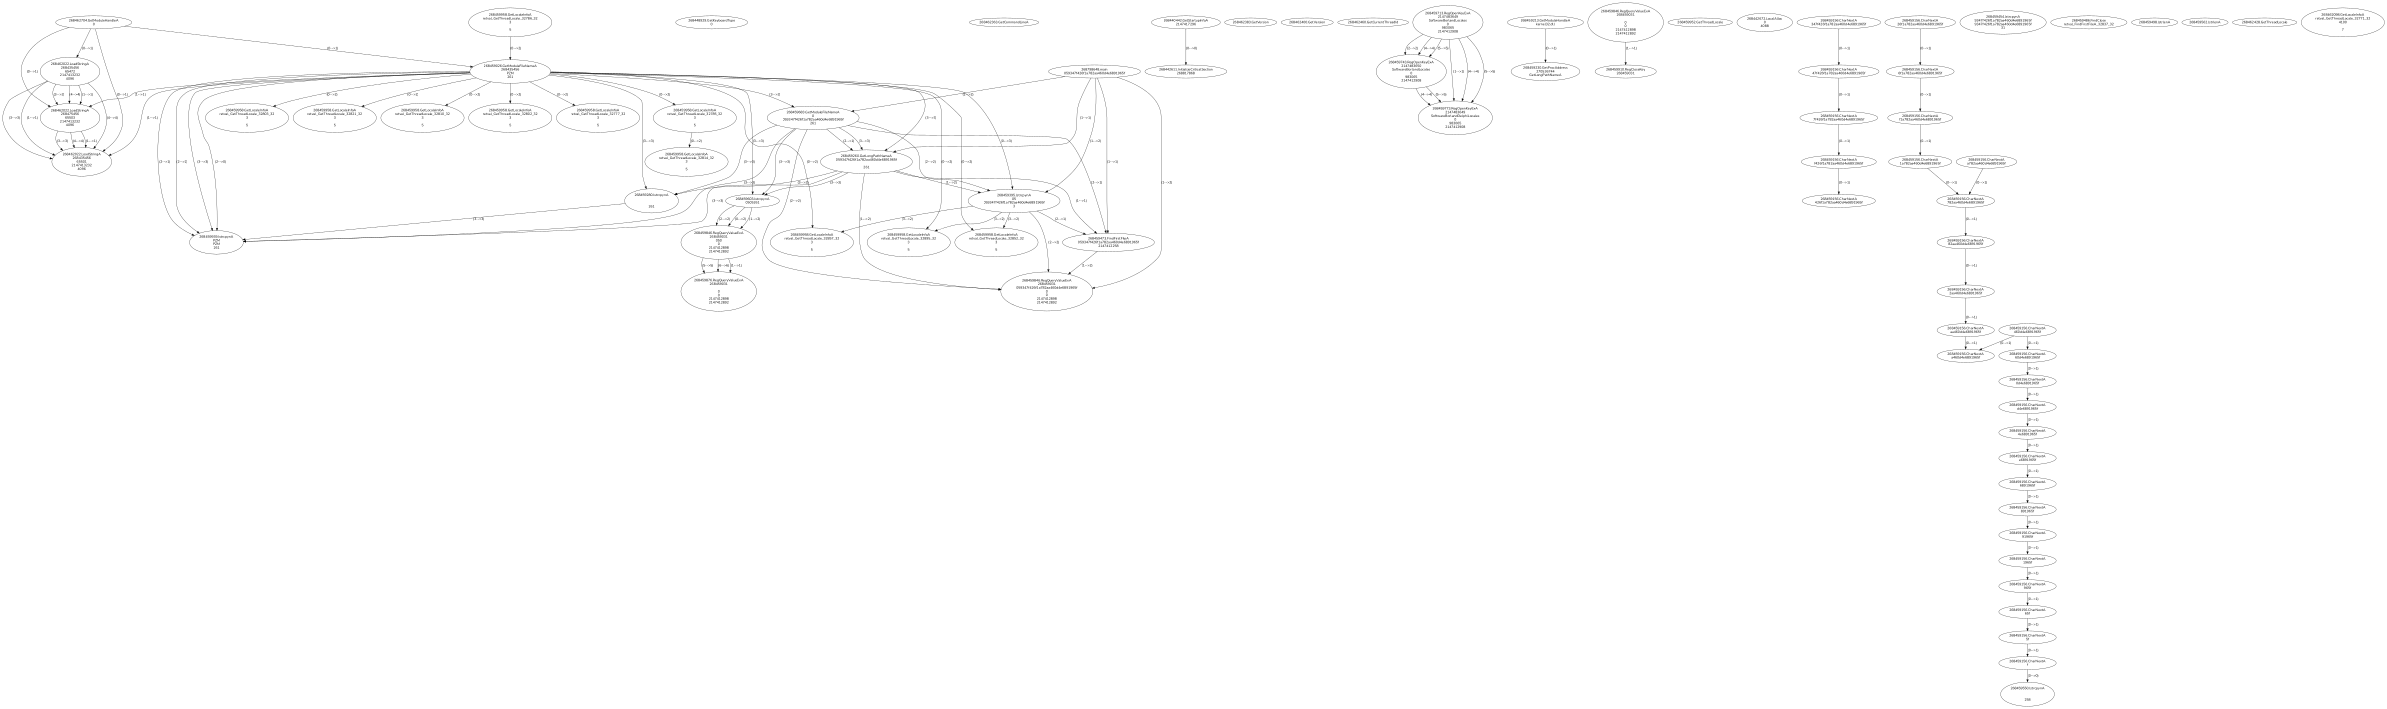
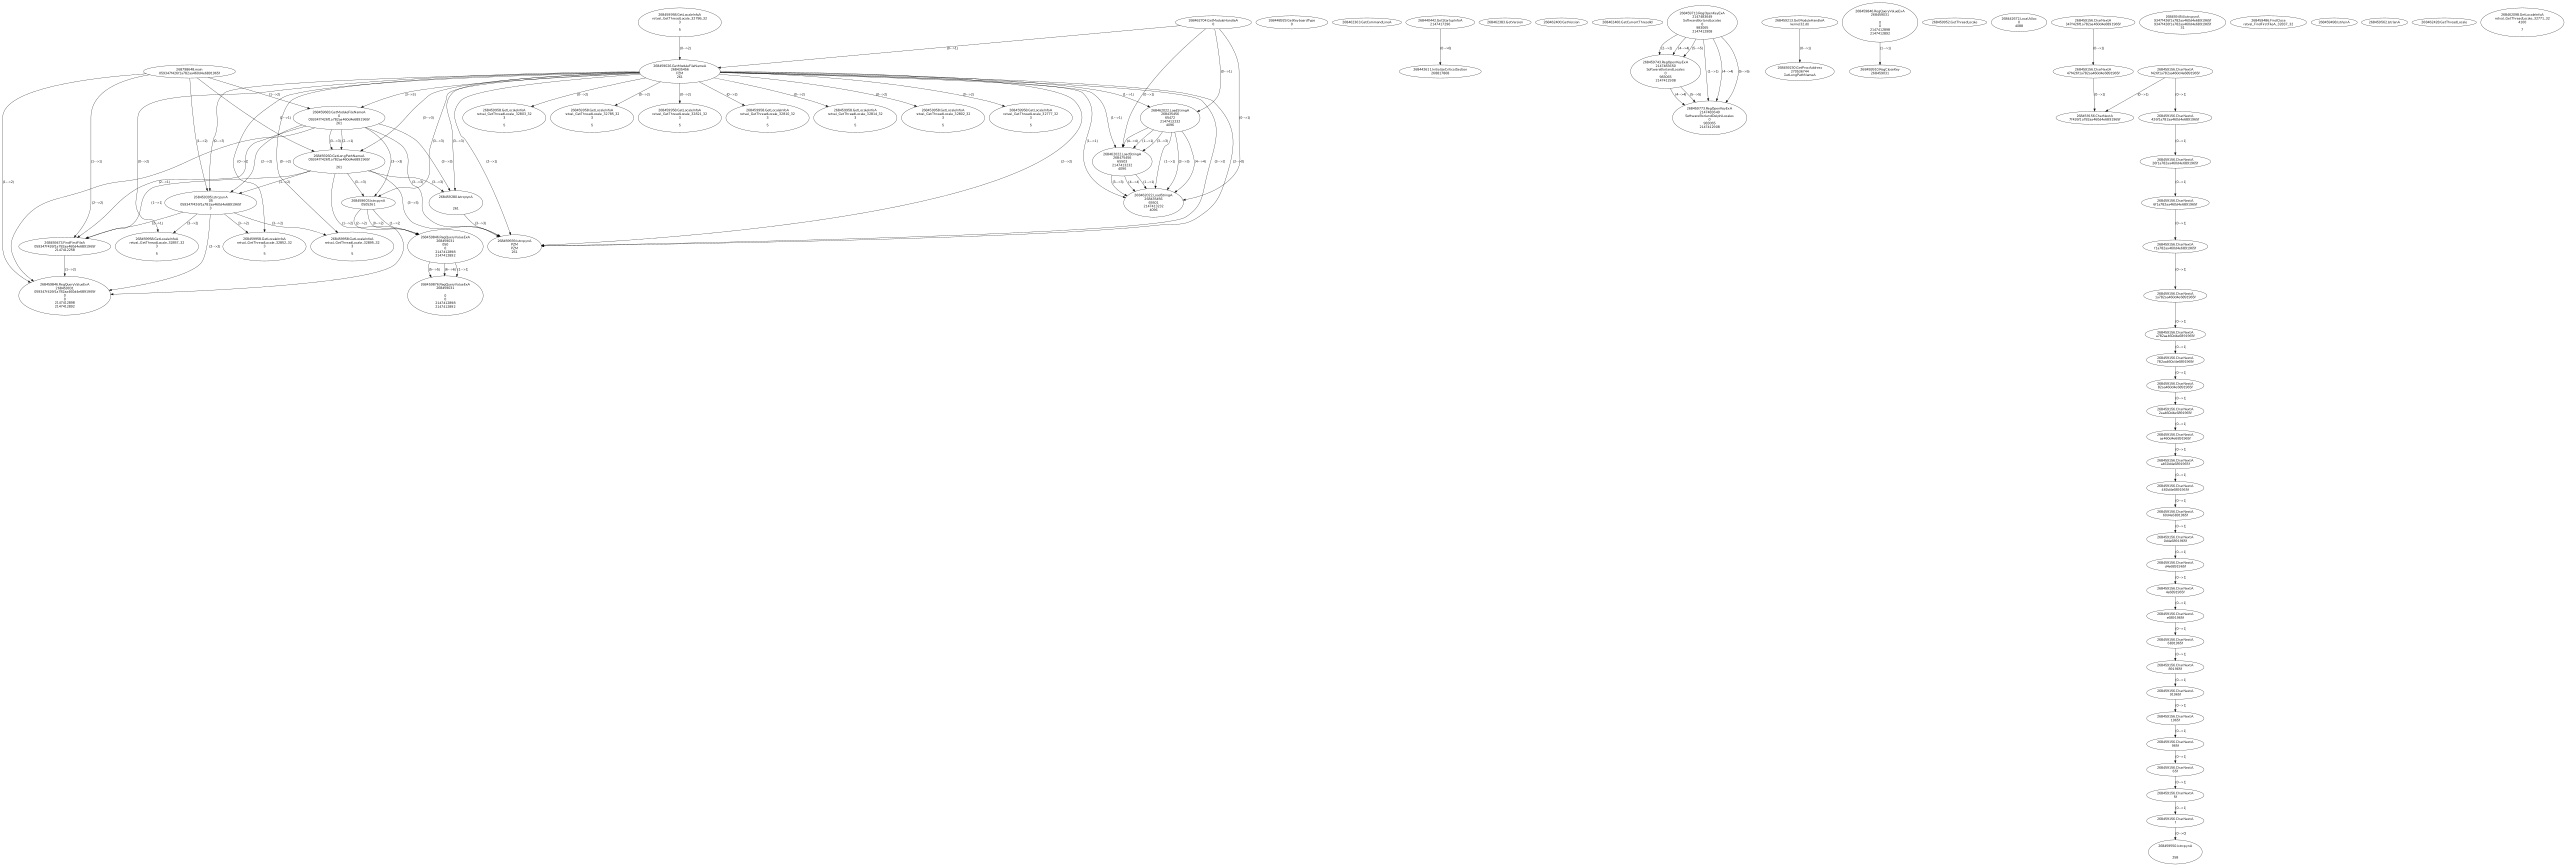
edge "268459026.GetModuleFileNameA 268435456 PZM 261" -> "268462022.LoadStringA 268435456 65472 2147413232 4096": added, label "(1-->1)"
edge "268459958.GetLocaleInfoA retval_GetThreadLocale_32785_32 3 5" -> "268459958.GetLocaleInfoA retval_GetThreadLocale_32814_32 3 5": now "268459026.GetModuleFileNameA 268435456 PZM 261" -> "268459958.GetLocaleInfoA retval_GetThreadLocale_32814_32 3 5"
edge "268459156.CharNextA 7f426f1a782aa460d4e6891965f" -> "268459156.CharNextA f426f1a782aa460d4e6891965f": reversed
edge "268459156.CharNextA 426f1a782aa460d4e6891965f" -> "268459156.CharNextA 26f1a782aa460d4e6891965f": added, label "(0-->1)"
edge "268459156.CharNextA 1a782aa460d4e6891965f" -> "268459156.CharNextA 782aa460d4e6891965f": now "268459156.CharNextA 1a782aa460d4e6891965f" -> "268459156.CharNextA a782aa460d4e6891965f"
edge "268459156.CharNextA 460d4e6891965f" -> "268459156.CharNextA a460d4e6891965f": reversed
